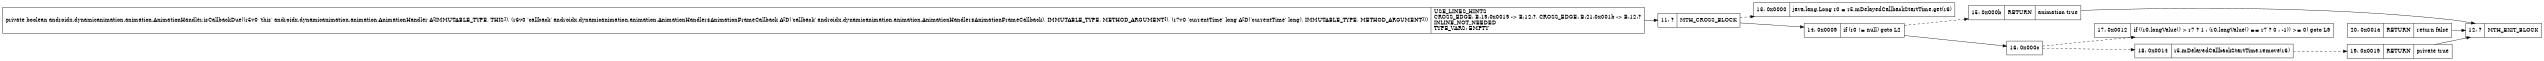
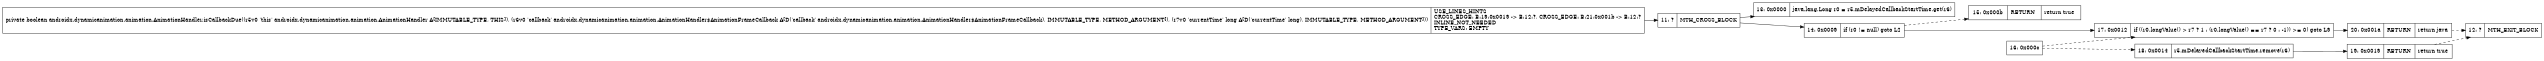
edge "15: 0x000b" -> "12: ?": removed
node "15: 0x000b": text "animation true" -> "return true"
edge "11: ?" -> "13: 0x0000": style dashed -> solid
edge "17: 0x0012" -> "20: 0x001a": added
node "20: 0x001a": text "return false" -> "return java"
edge "20: 0x001a" -> "12: ?": style solid -> dashed
edge "14: 0x0009" -> "16: 0x000c": now "14: 0x0009" -> "17: 0x0012"
edge "19: 0x0019" -> "12: ?": style solid -> dashed
edge "18: 0x0014" -> "19: 0x0019": style dashed -> solid
node "19: 0x0019": text "private true" -> "return true"
